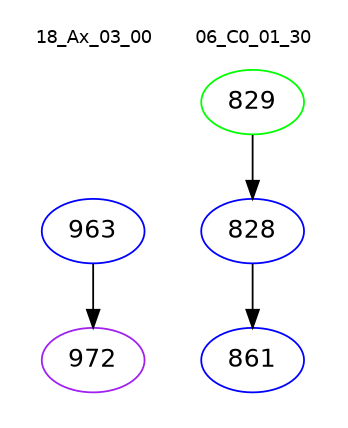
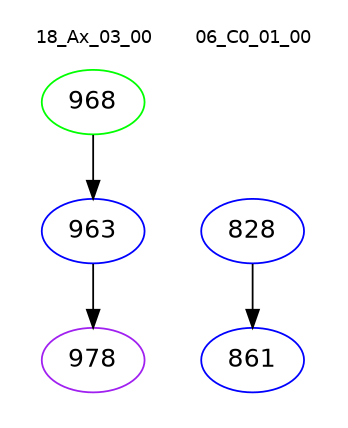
cluster "06_C0_01_30": label "06_C0_01_30" -> "06_C0_01_00"
node "968": added
node "829": removed
node "972": label "972" -> "978"
